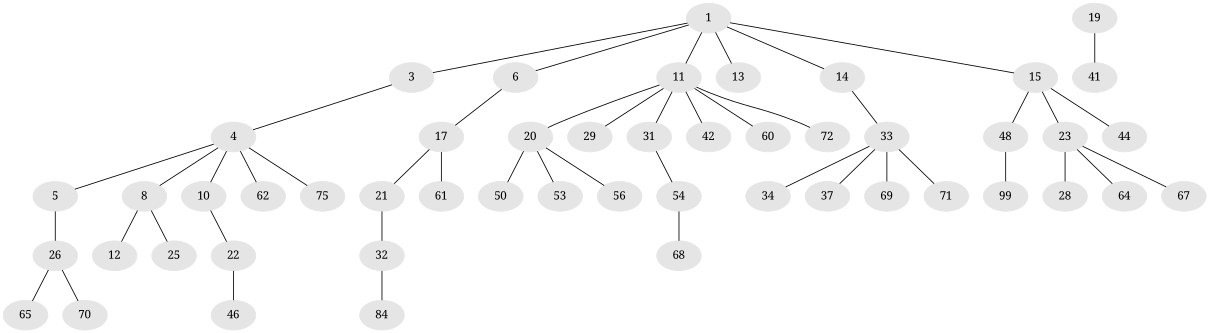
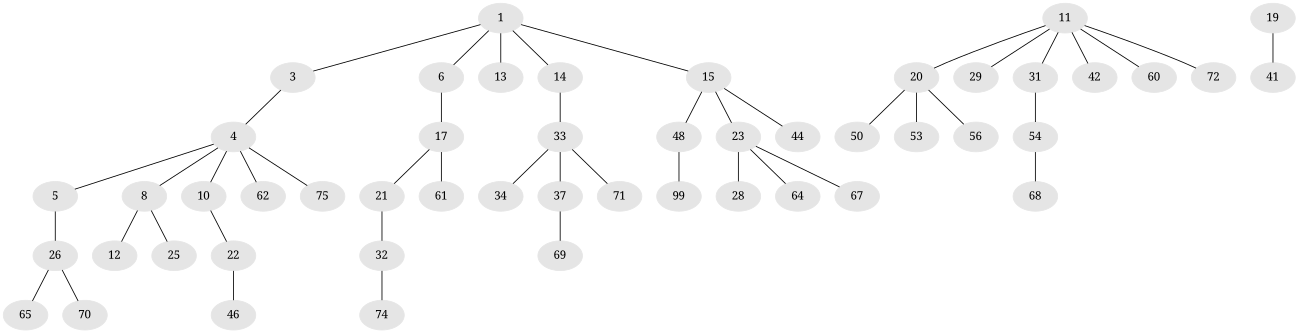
edge "1" -- "11": removed
edge "33" -- "69": now "37" -- "69"
node "84": label "84" -> "74"
